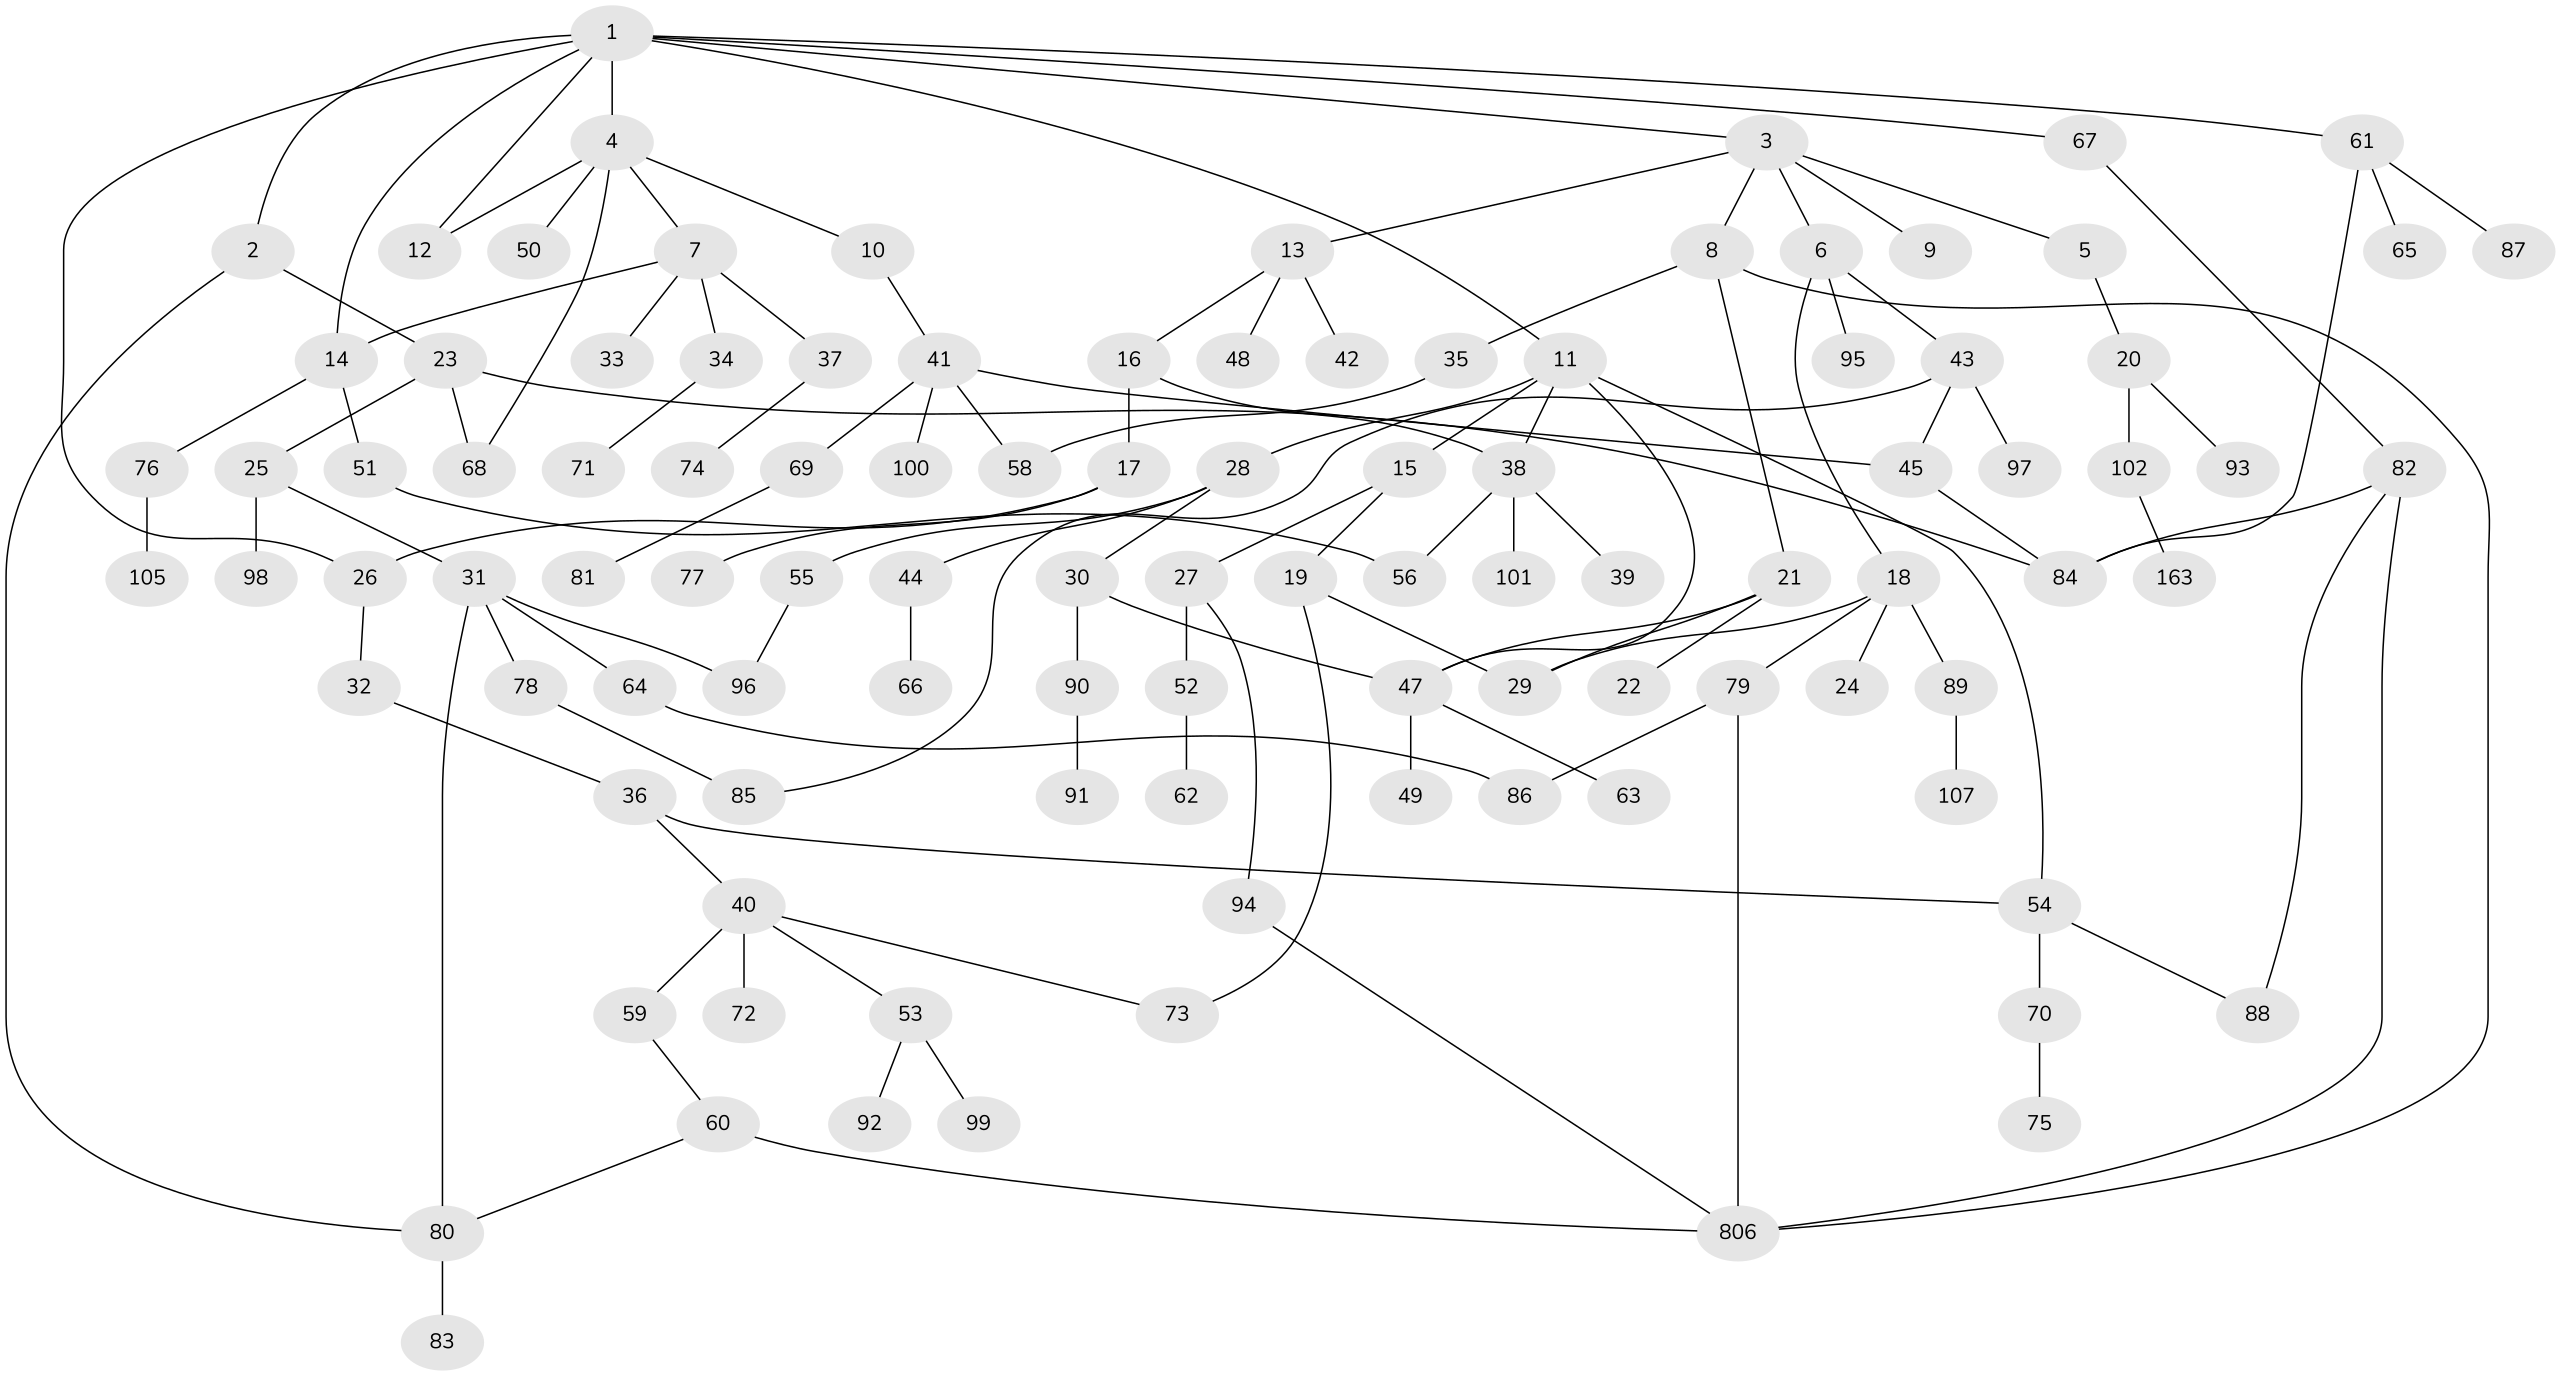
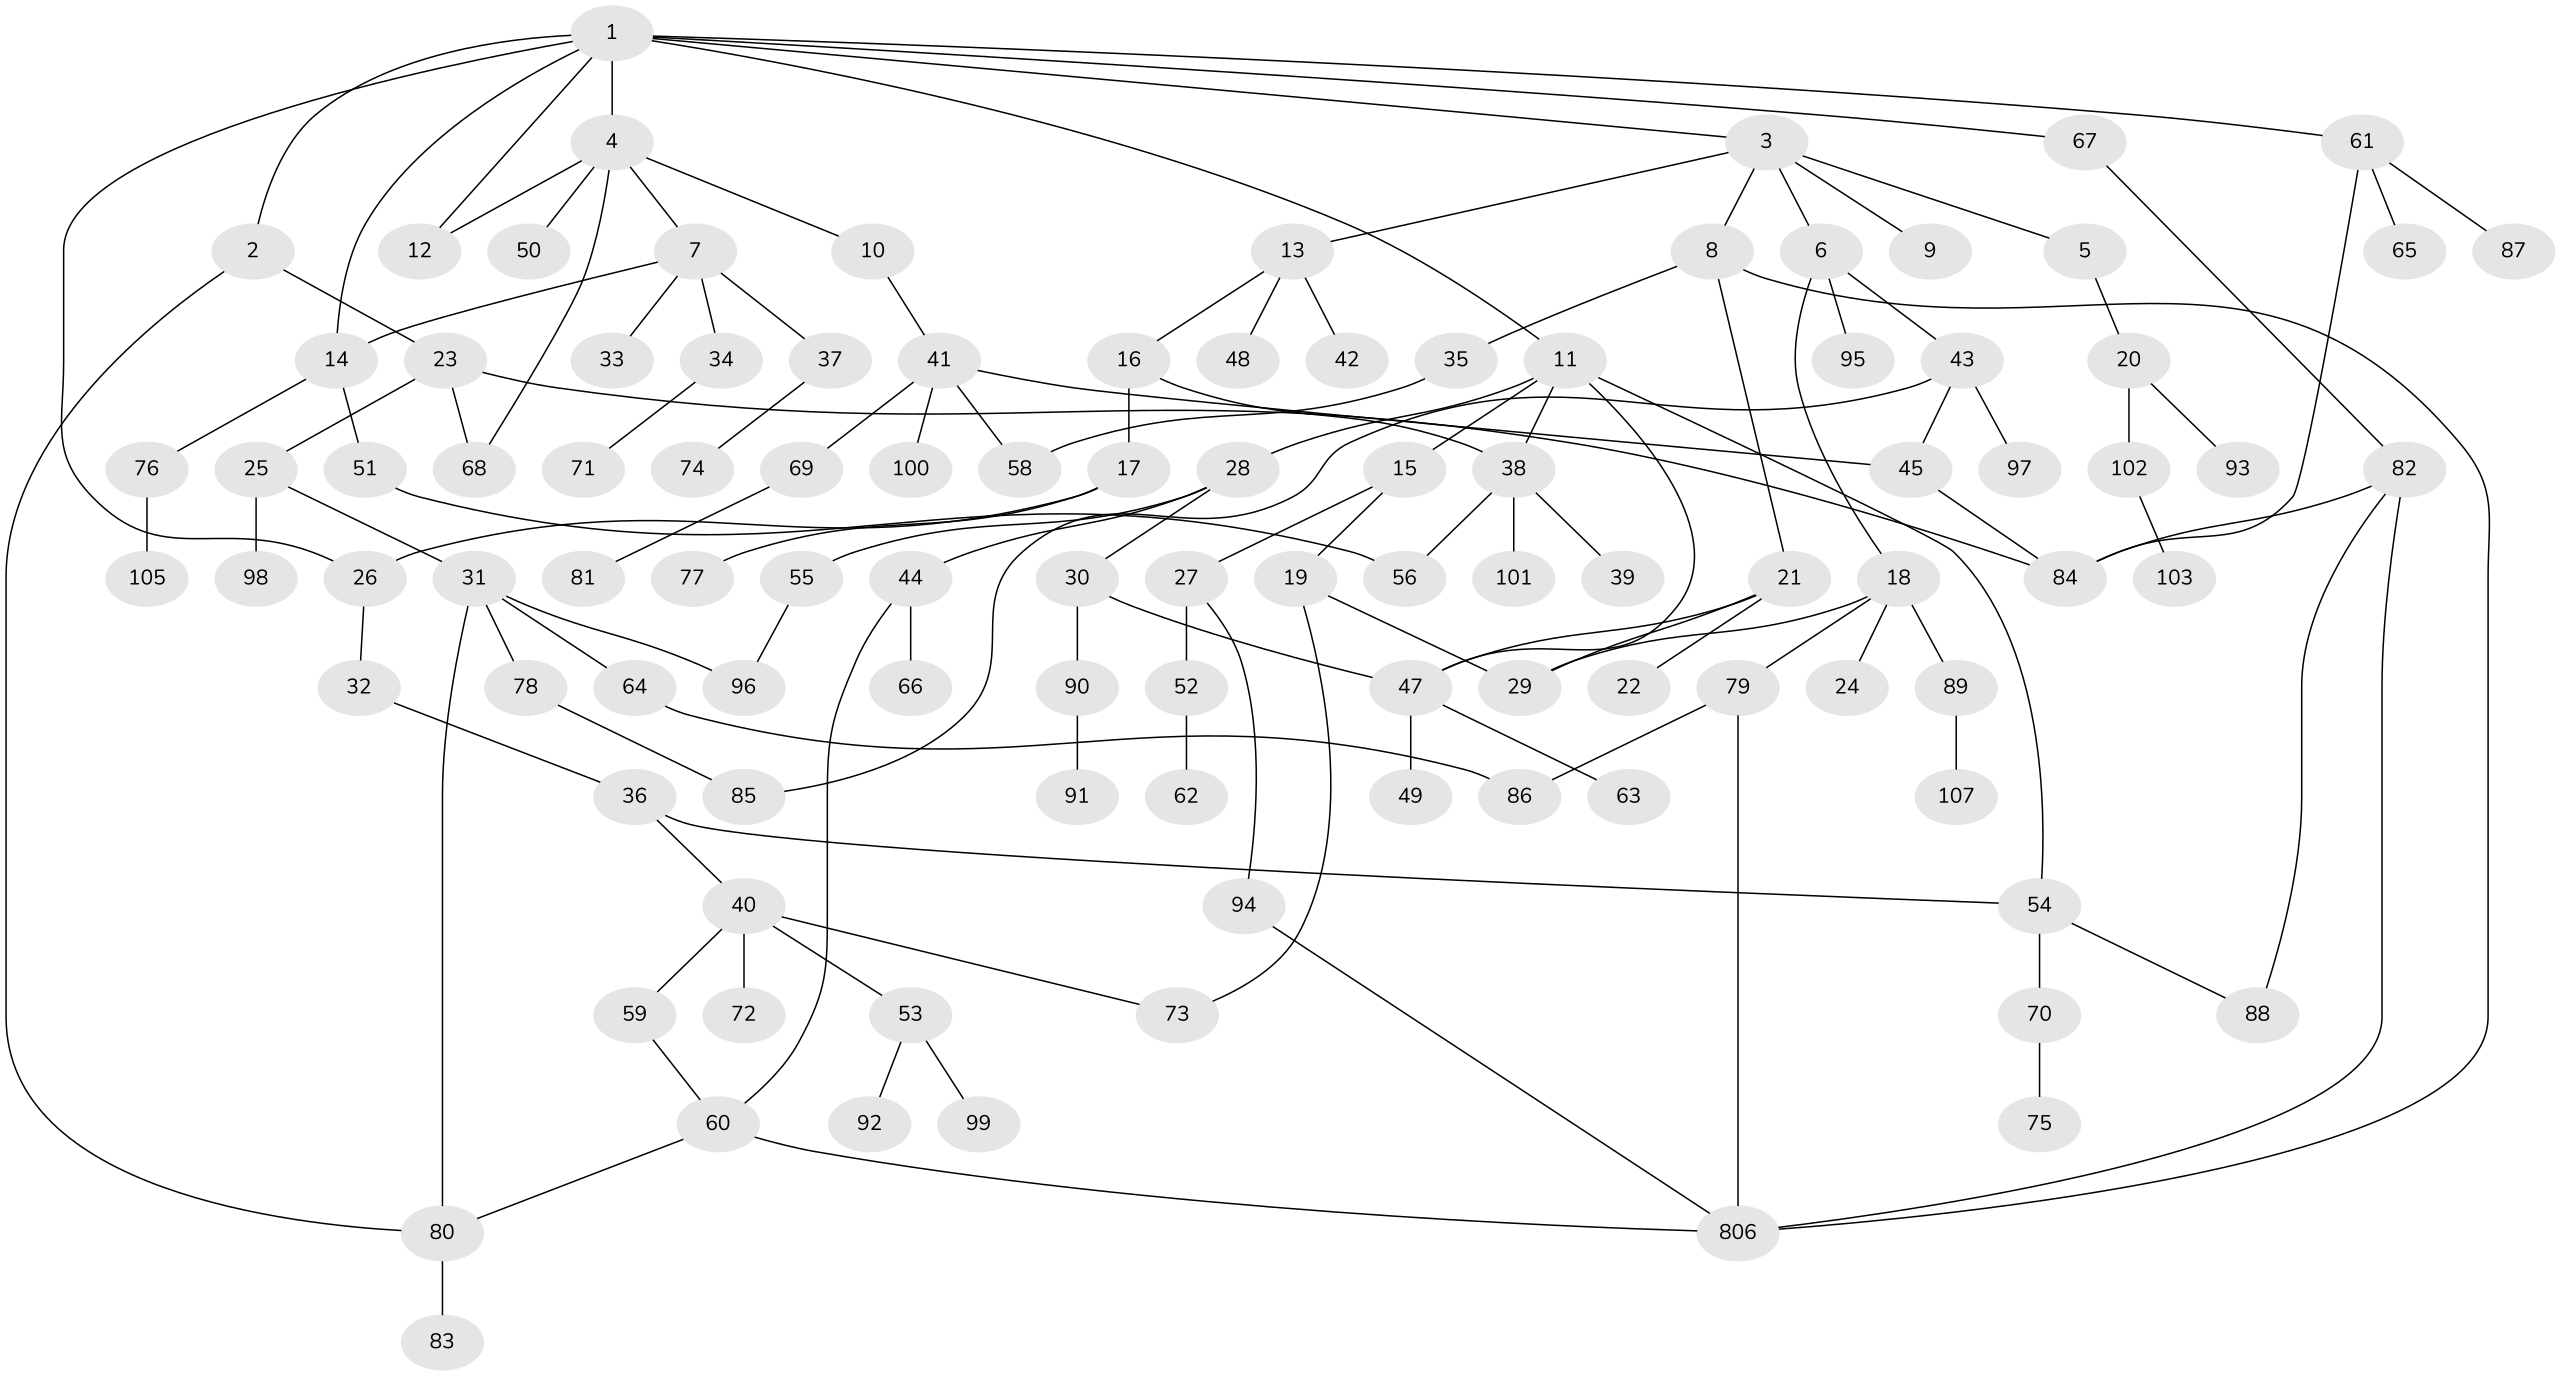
node "163": label "163" -> "103"
edge "44" -- "60": added
